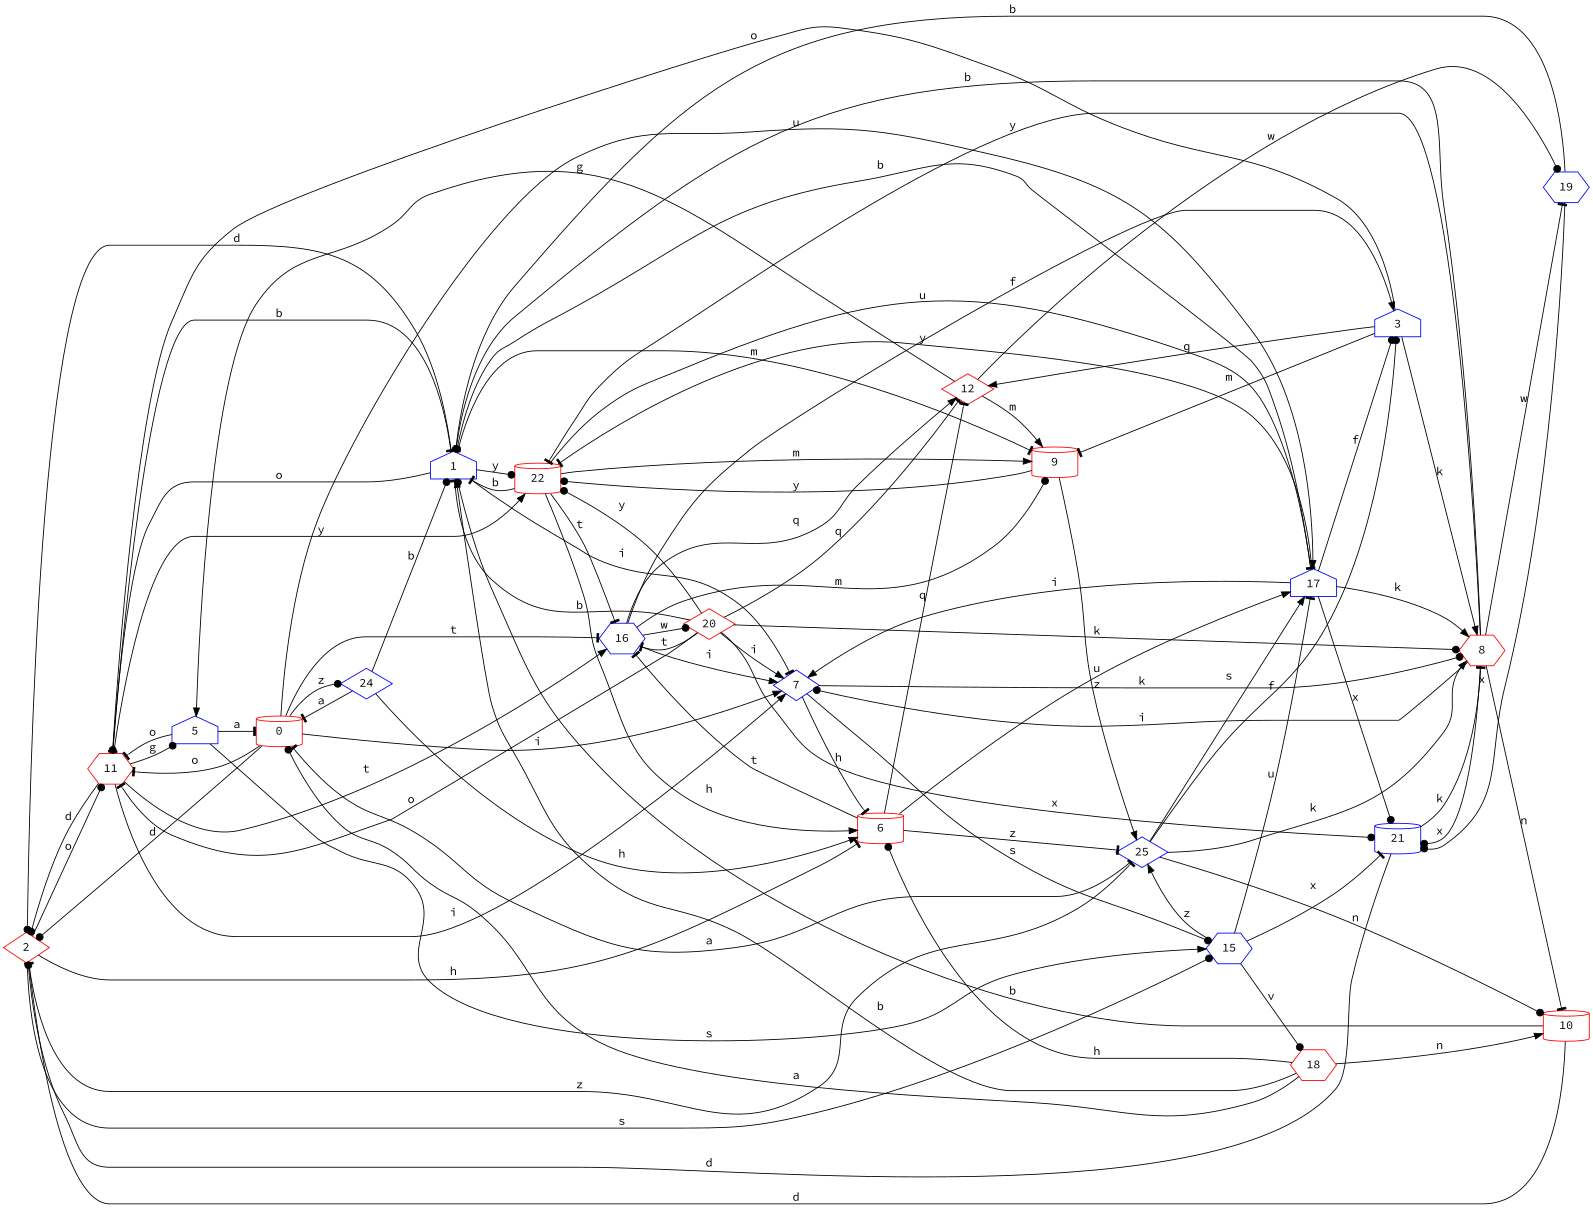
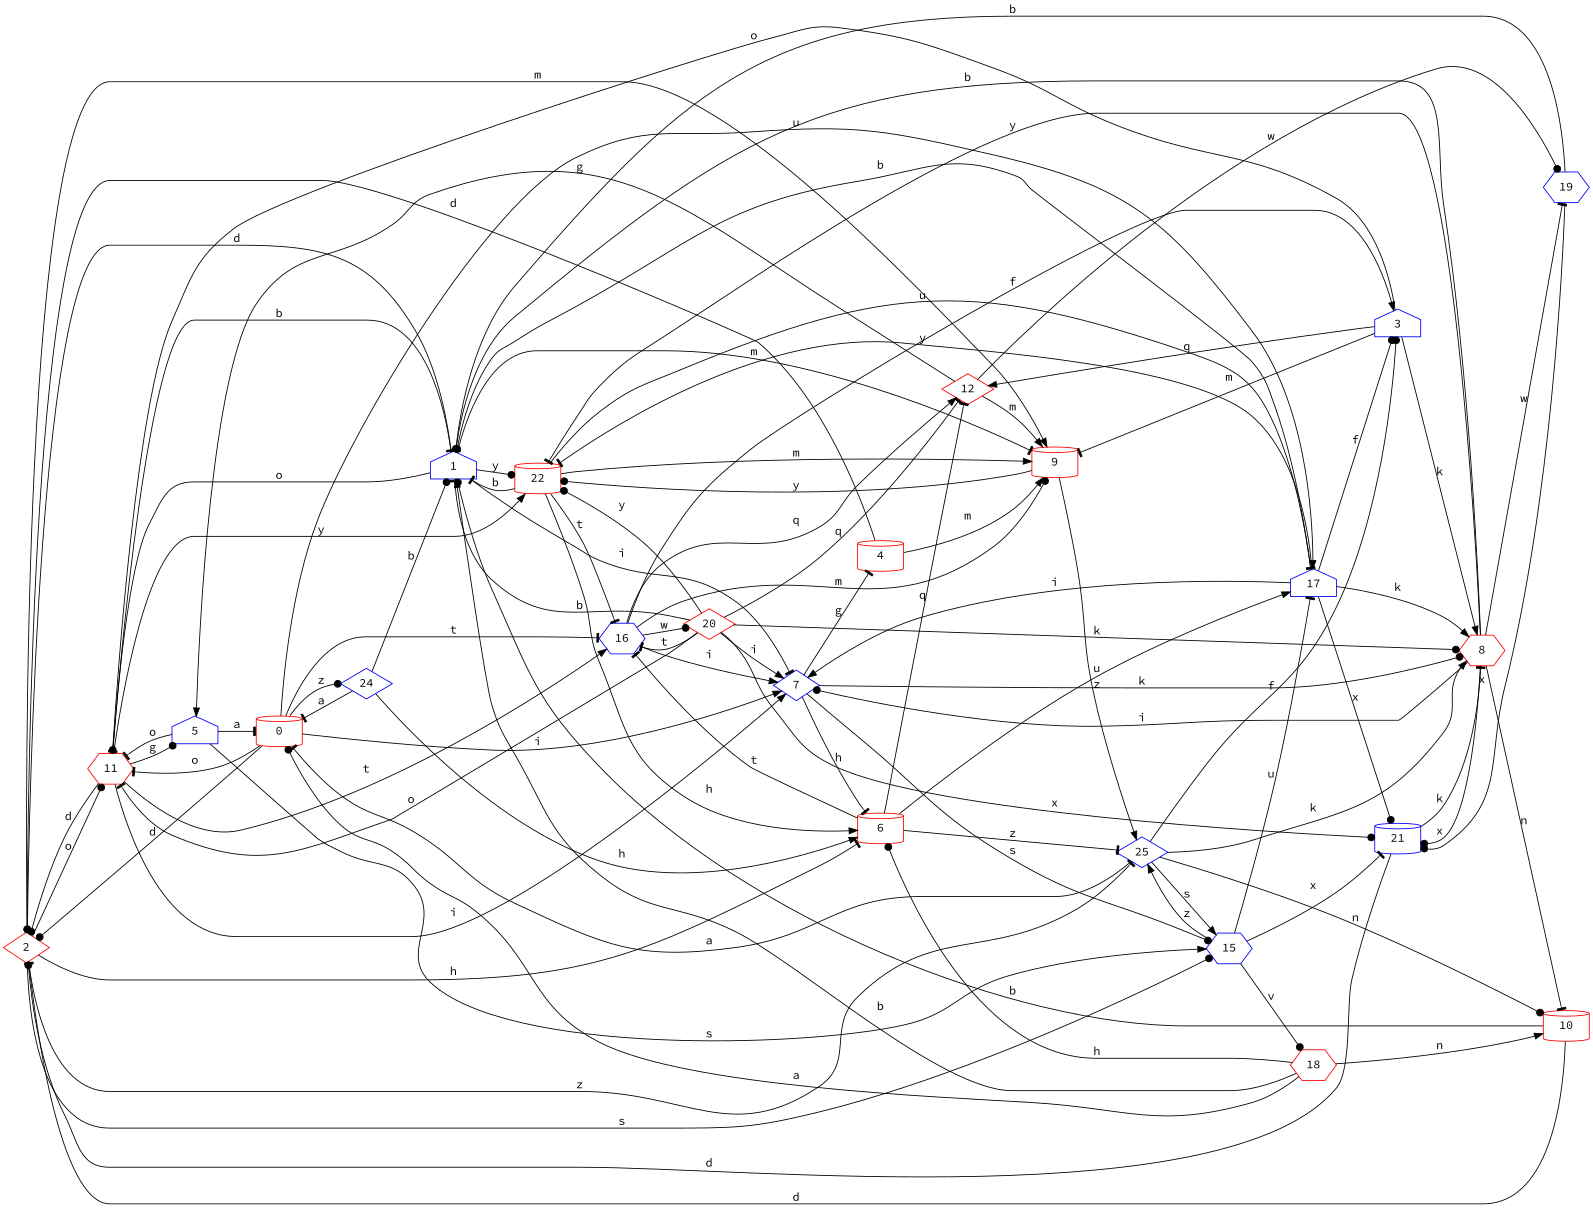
edge "2" -> "9": added, label "m"
node "4": added
edge "25" -> "17": now "25" -> "15"
